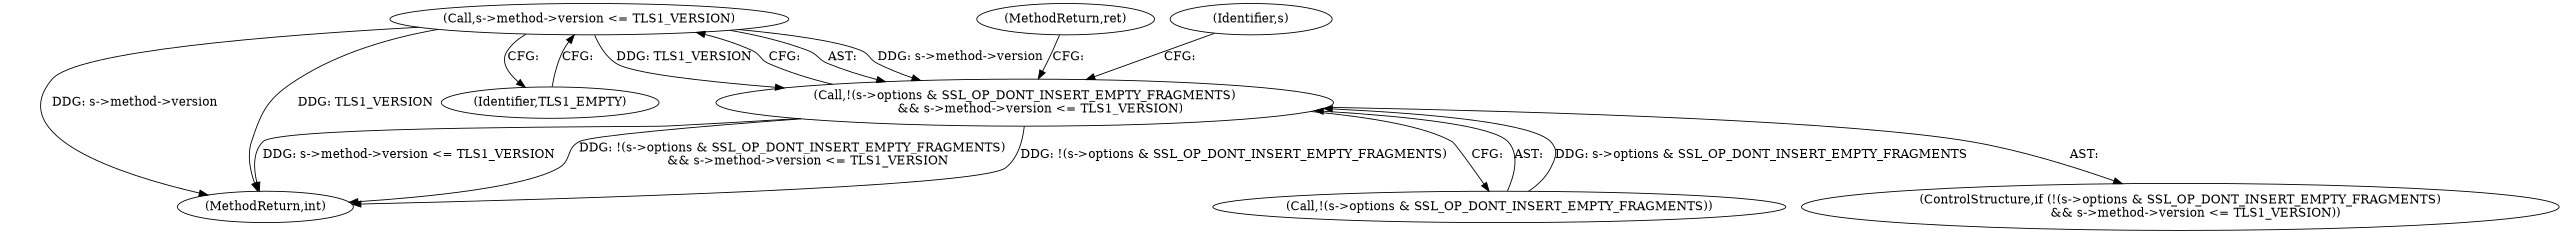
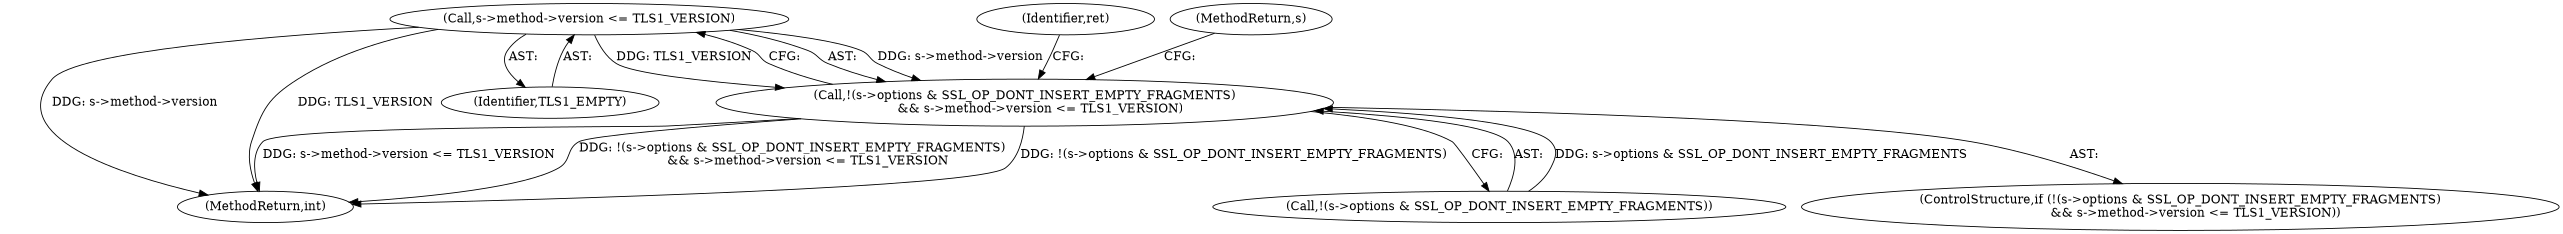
node "(MethodReturn,ret)": label "(MethodReturn,ret)" -> "(Identifier,ret)"
node "(Identifier,s)": label "(Identifier,s)" -> "(MethodReturn,s)"
edge "(Call,s->method->version <= TLS1_VERSION)" -> "(Identifier,TLS1_EMPTY)": label "CFG: " -> "AST: "
edge "(Identifier,TLS1_EMPTY)" -> "(Call,s->method->version <= TLS1_VERSION)": label "CFG: " -> "AST: "
